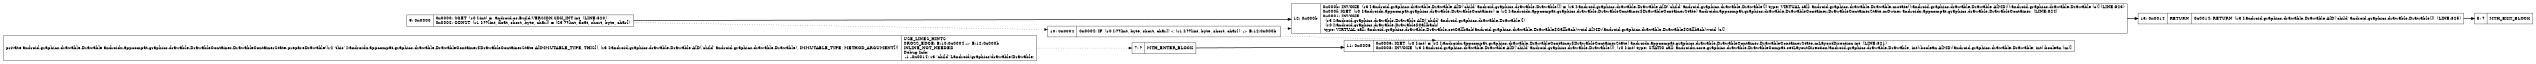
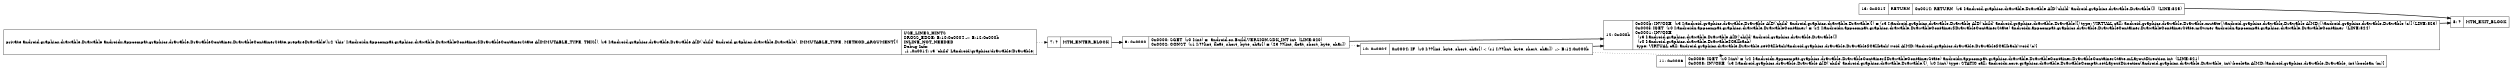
edge "12: 0x000b" -> "13: 0x0014": now "12: 0x000b" -> "8: ?"
edge "10: 0x0004" -> "12: 0x000b": style dotted -> bold
edge "7: ?" -> "11: 0x0006": now "7: ?" -> "9: 0x0000"
